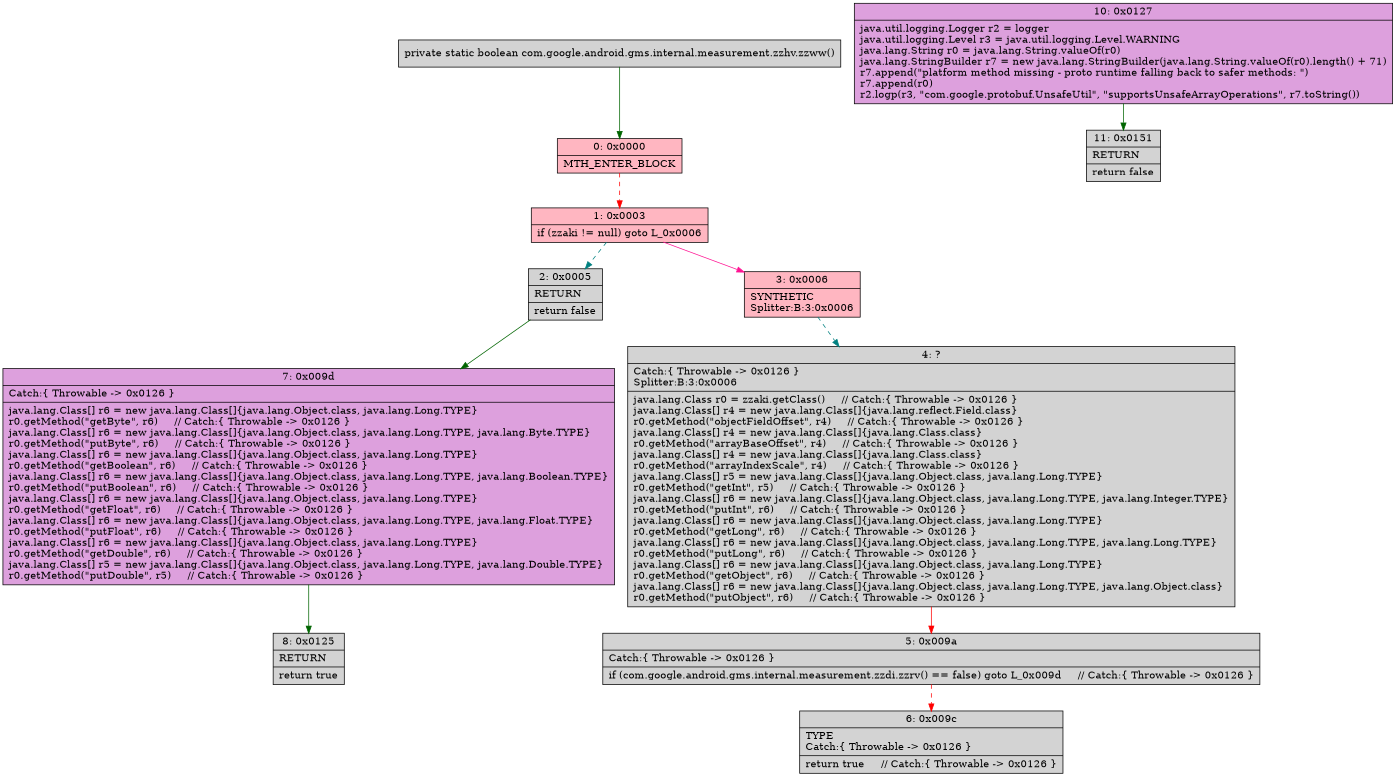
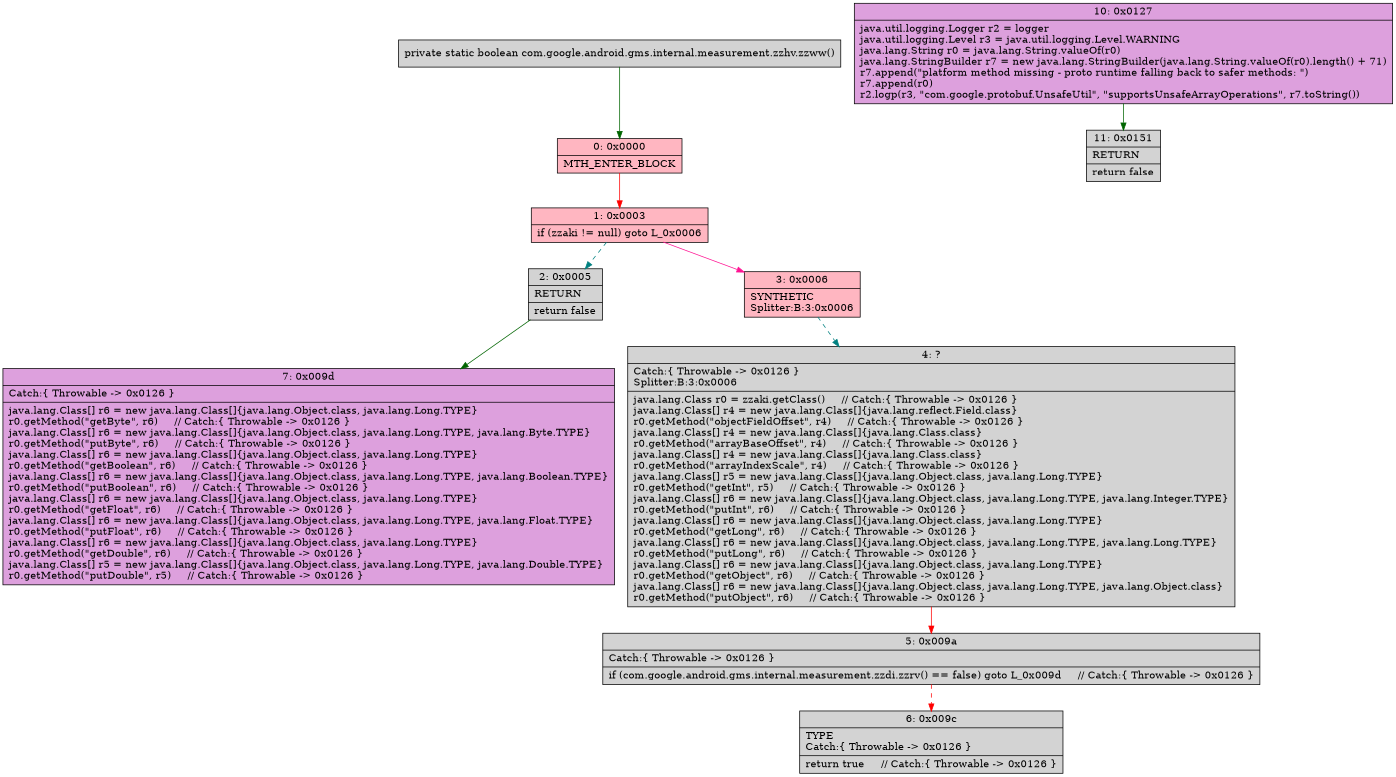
edge "0: 0x0000" -> "1: 0x0003": style dashed -> solid
node "8: 0x0125": removed
